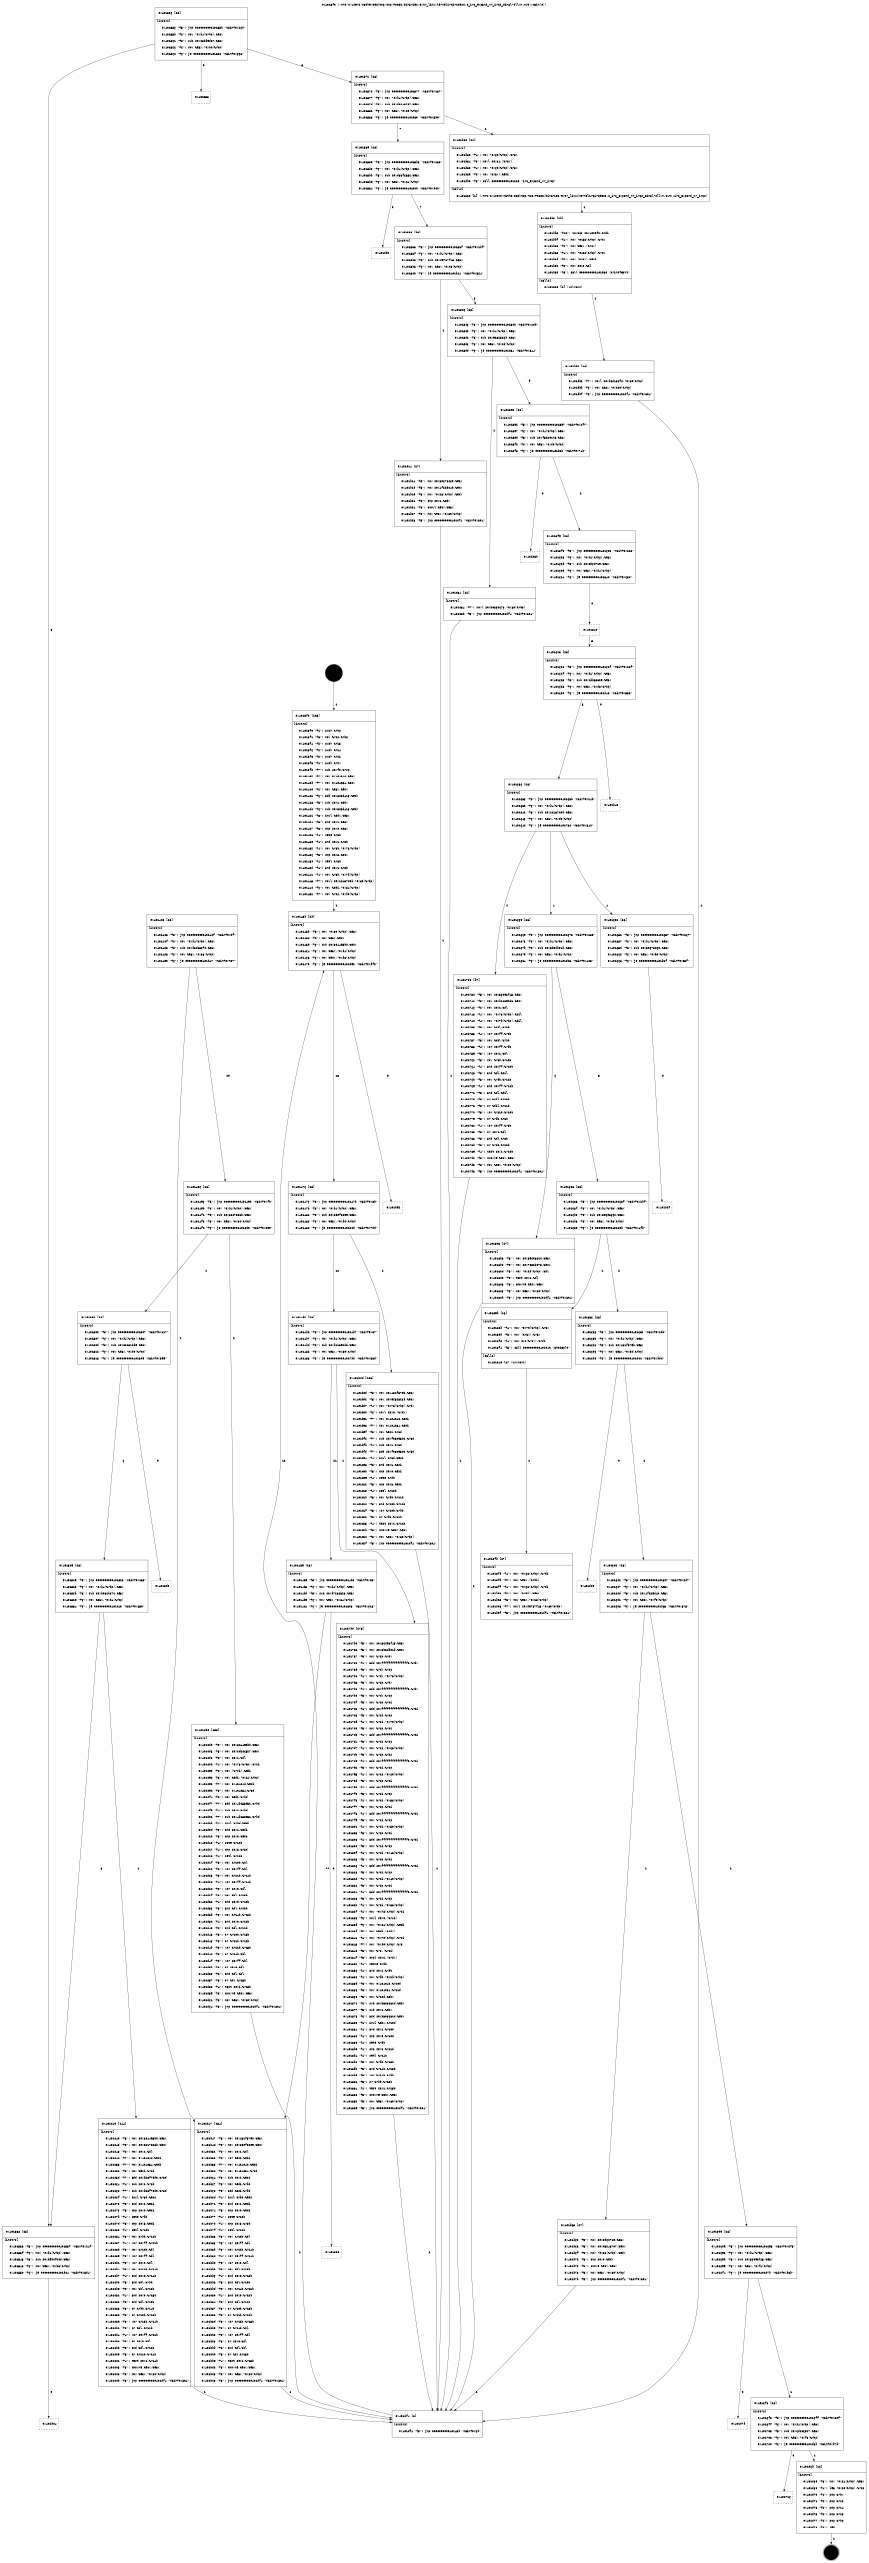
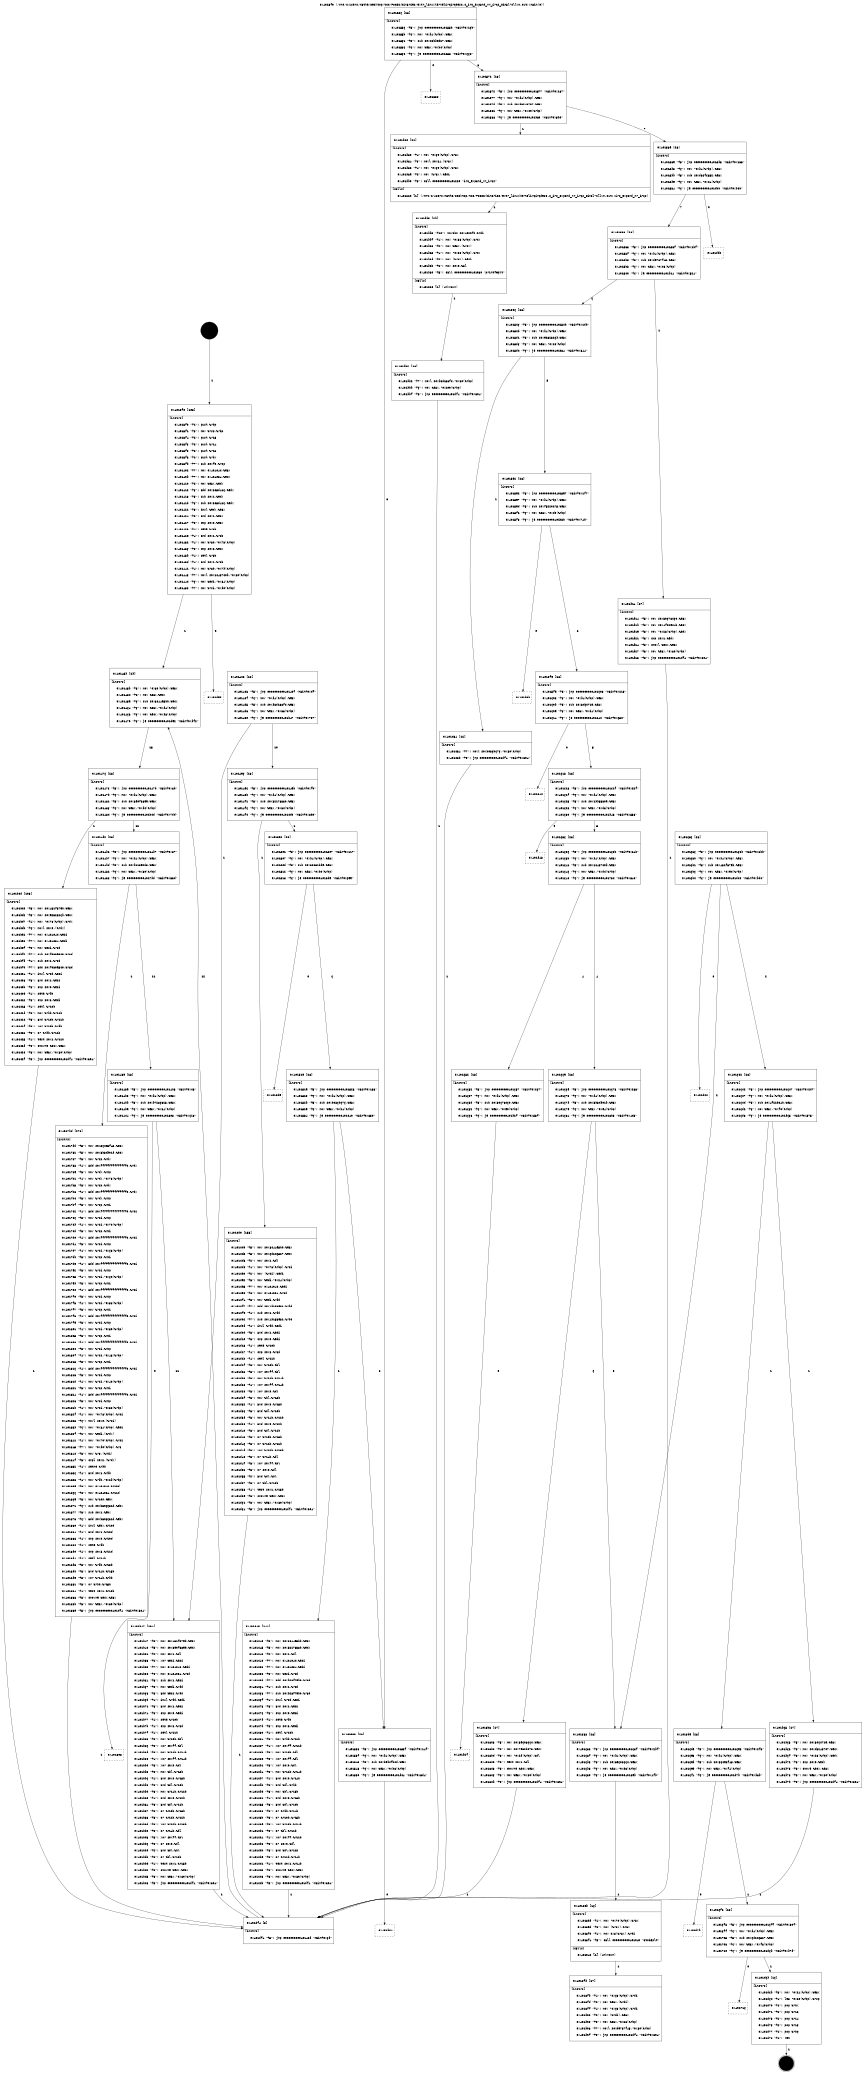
edge "0x401a4c" -> "0x40161a [28]": now "0x4015fe [28]" -> "0x40161a [28]"
node "0x40173c [97]": removed
edge "0x401459 [29]" -> "0x401de2": now "0x4013f0 [105]" -> "0x401de2"
edge "0x40168a [28]" -> "0x4016a6 [28]": reversed
